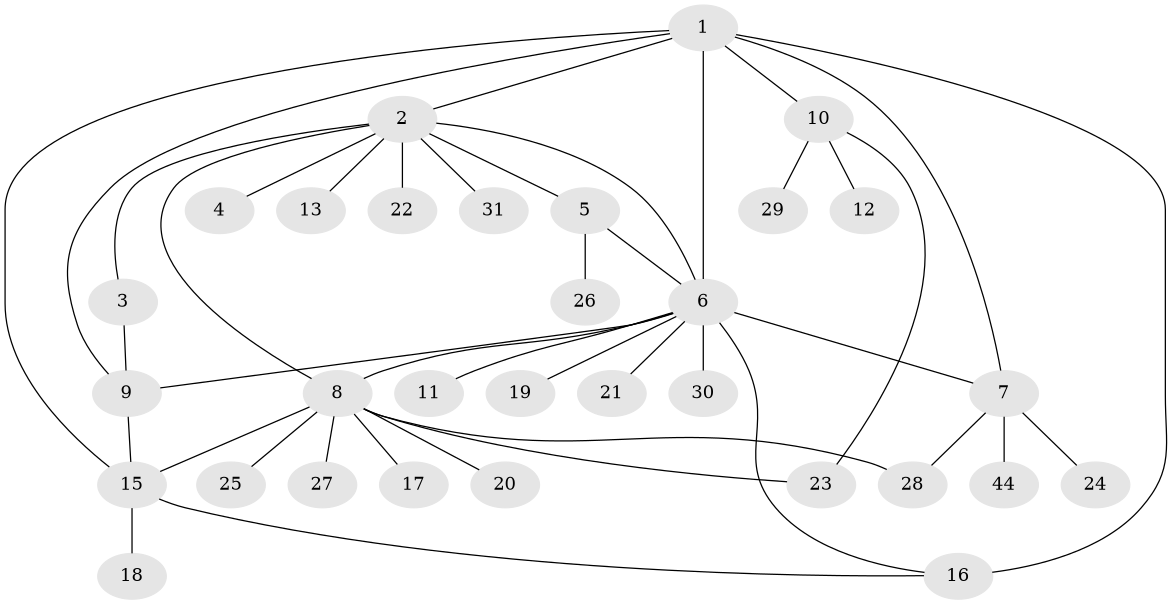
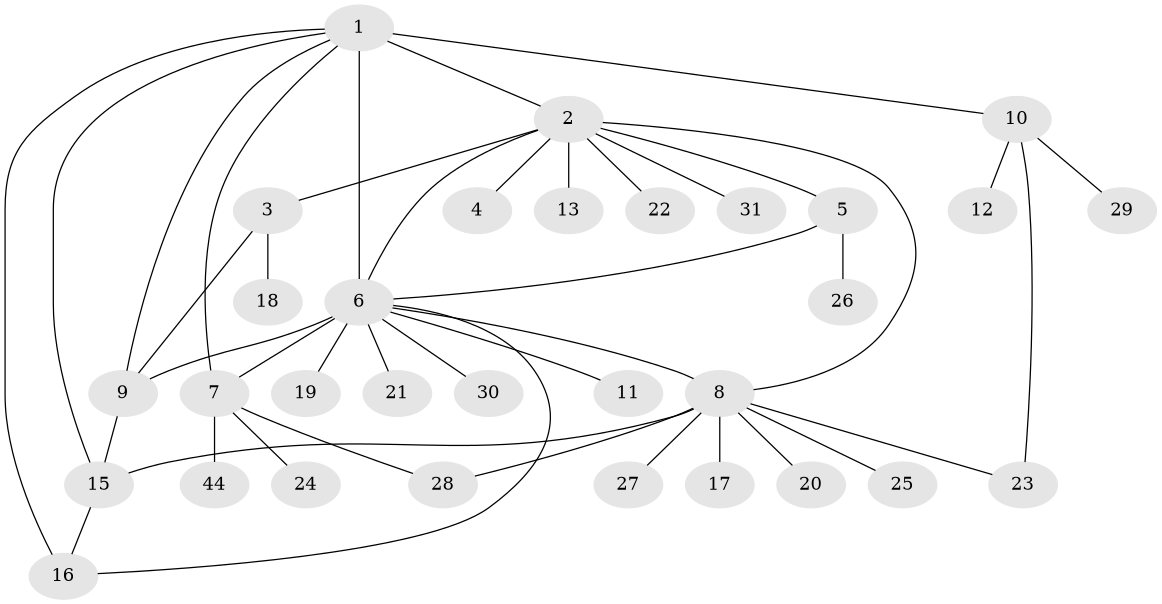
edge "15" -- "18": now "3" -- "18"
